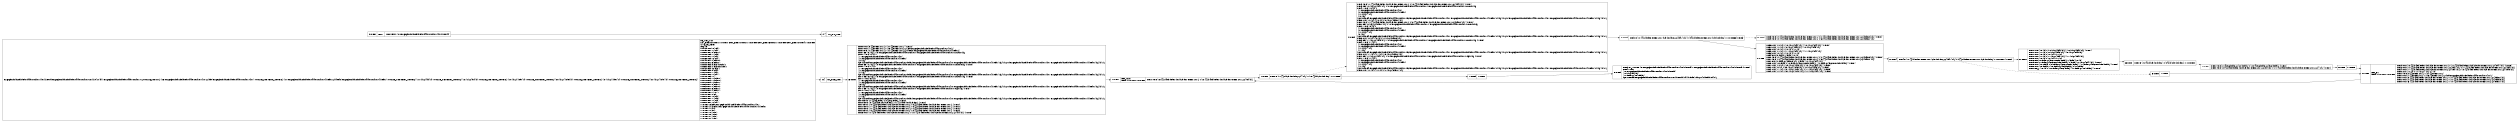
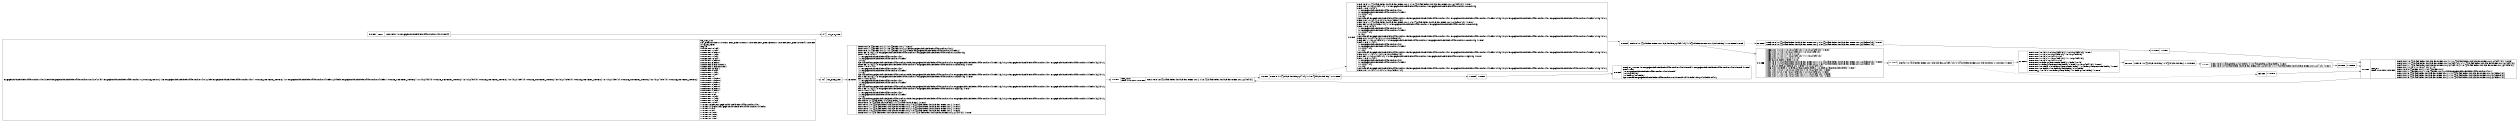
node "42: 0x0090": added
